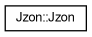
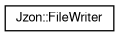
node "Jzon::Jzon": label "Jzon::Jzon" -> "Jzon::FileWriter"
